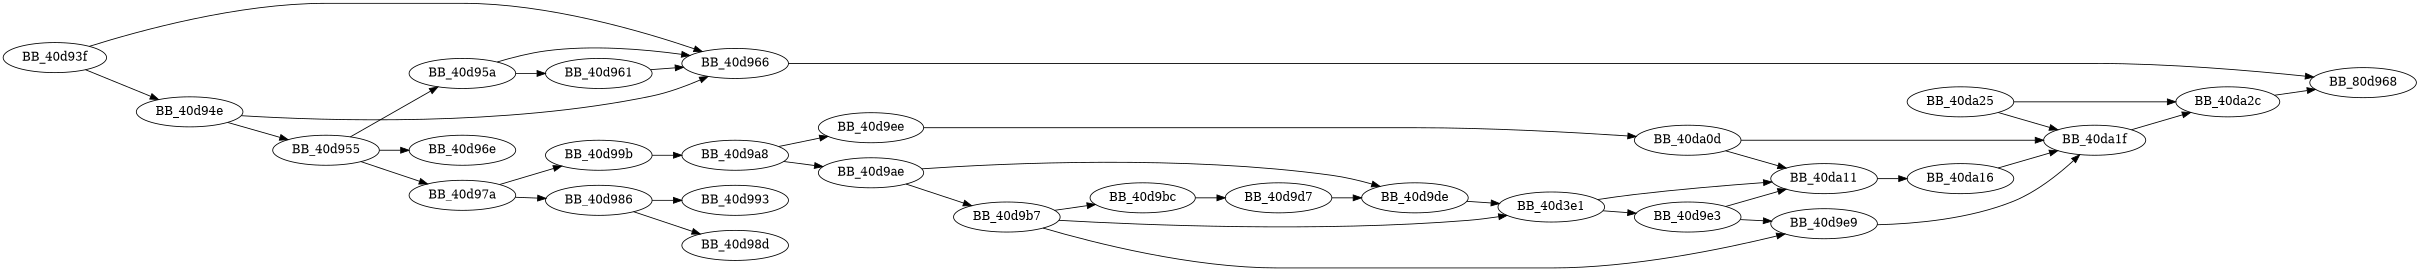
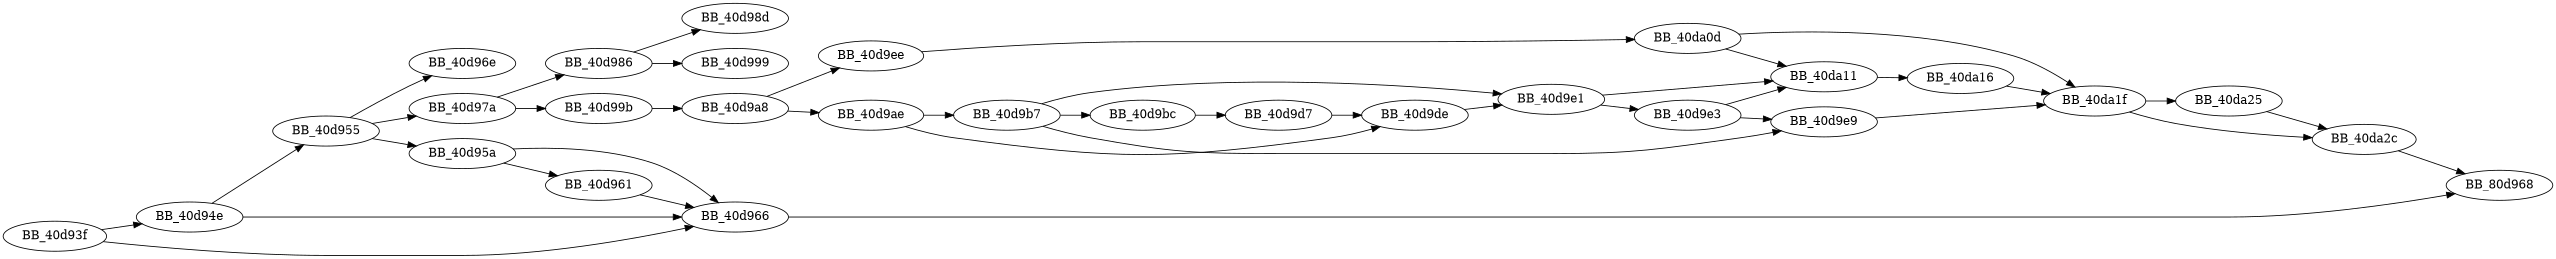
edge "BB_40da25" -> "BB_40da1f": reversed
node "BB_40d993": label "BB_40d993" -> "BB_40d999"
node "BB_40d3e1": label "BB_40d3e1" -> "BB_40d9e1"
